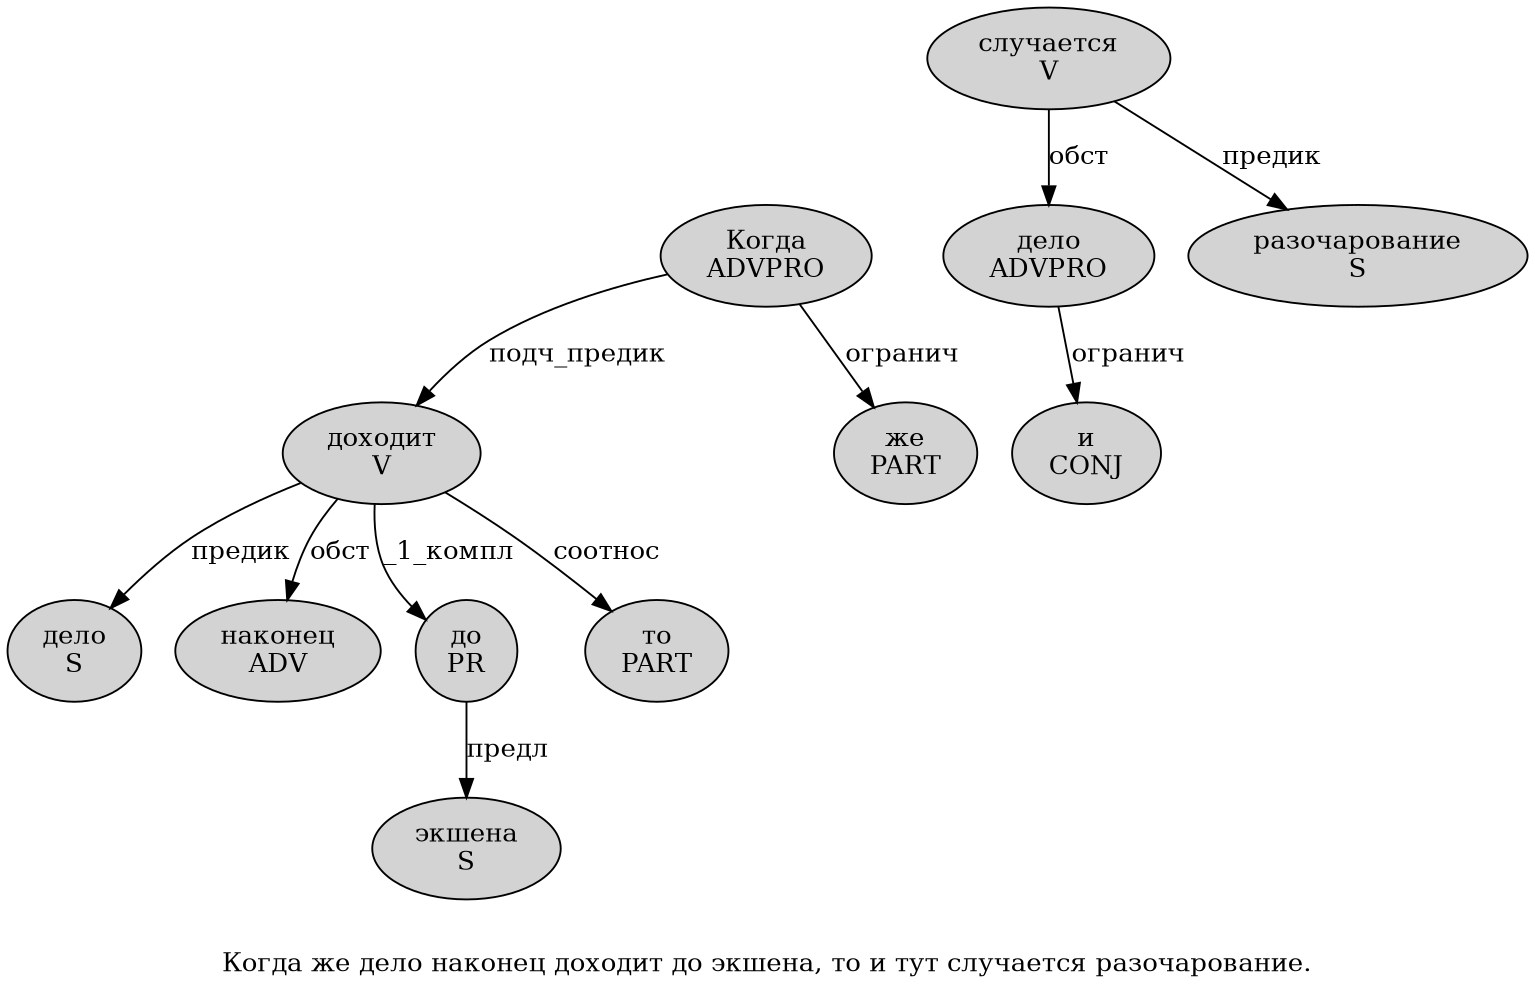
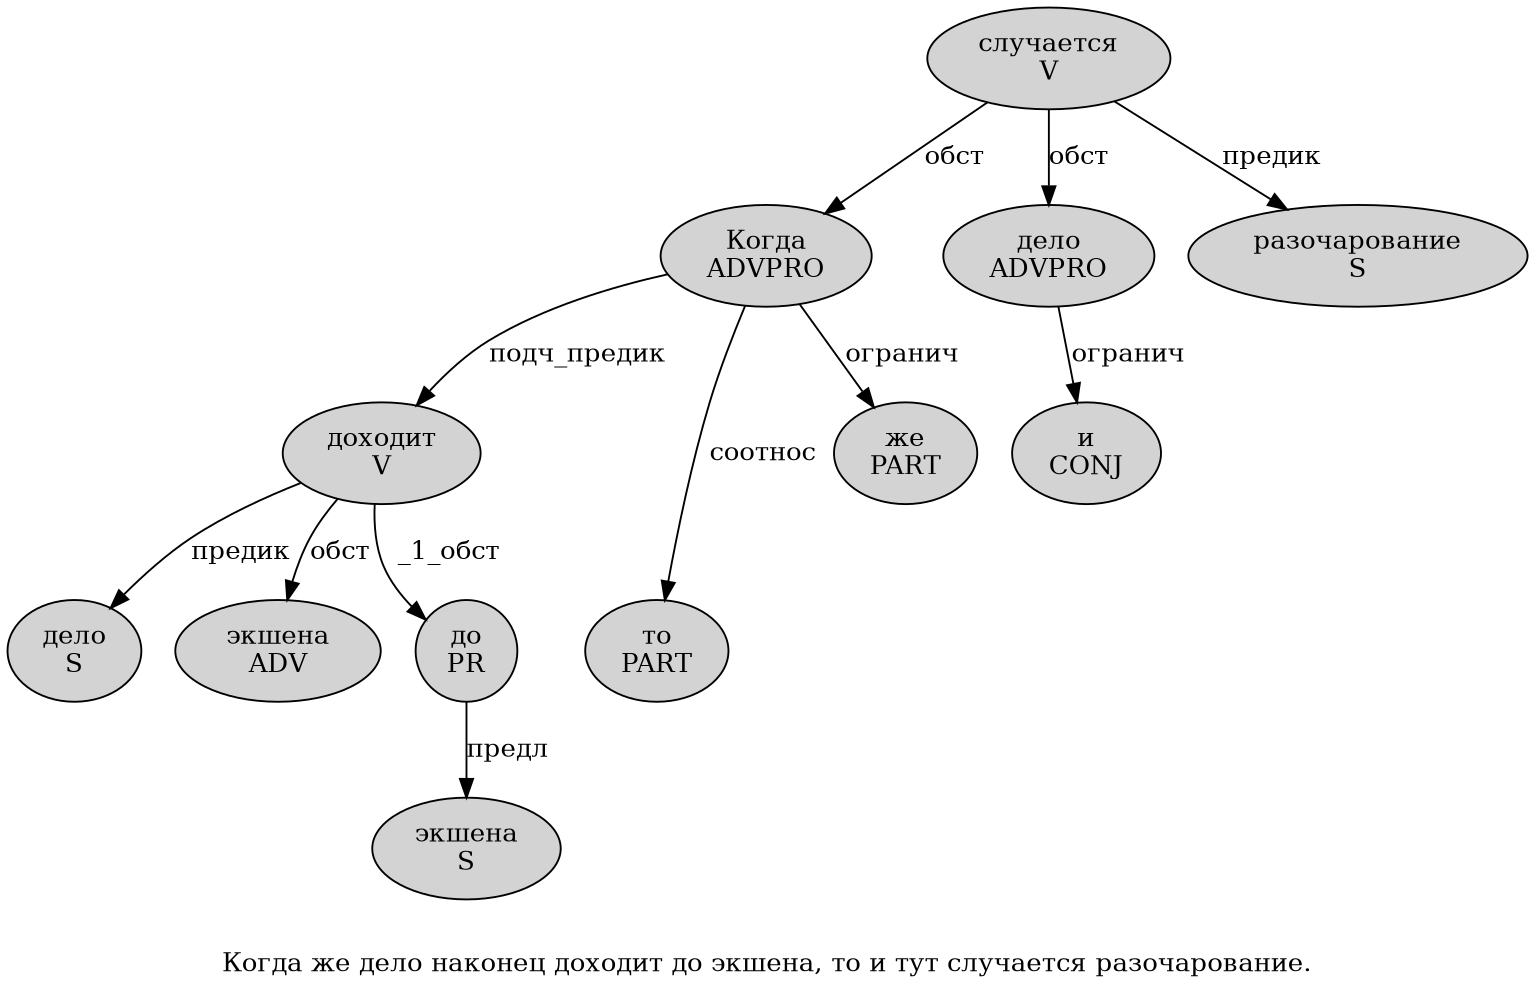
edge "случается V" -> "Когда ADVPRO": added, label "обст"
edge "доходит V" -> "то PART": now "Когда ADVPRO" -> "то PART"
edge "доходит V" -> "до PR": label "_1_компл" -> "_1_обст"
node "наконец ADV": label "наконец ADV" -> "экшена ADV"
